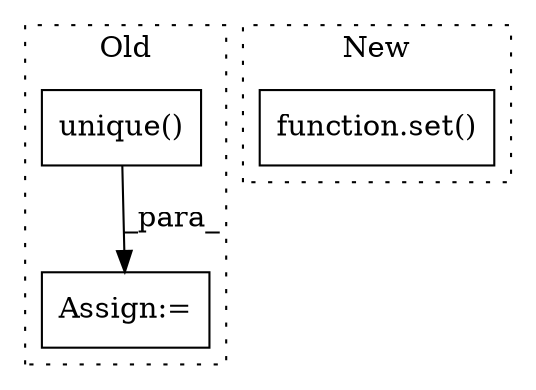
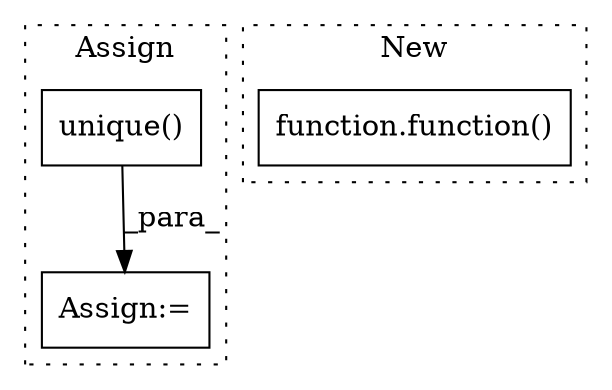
cluster "Old": label "Old" -> "Assign"
node "function.set()": label "function.set()" -> "function.function()"
